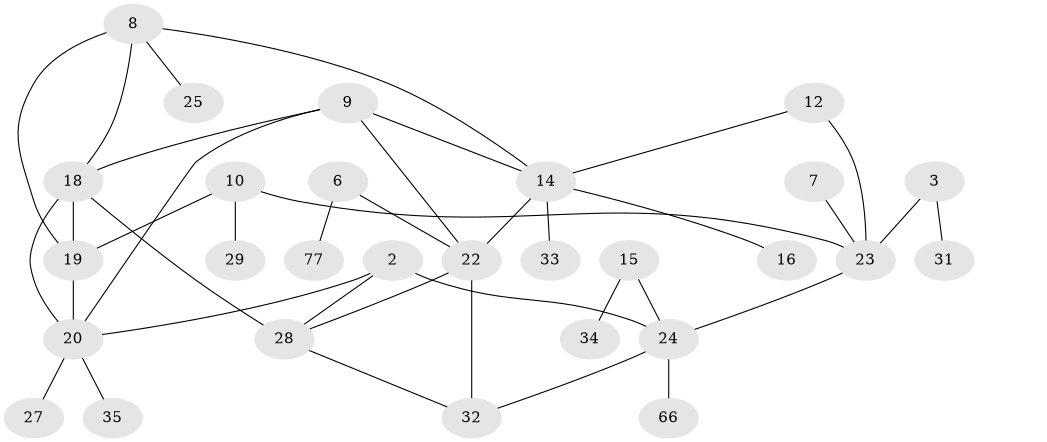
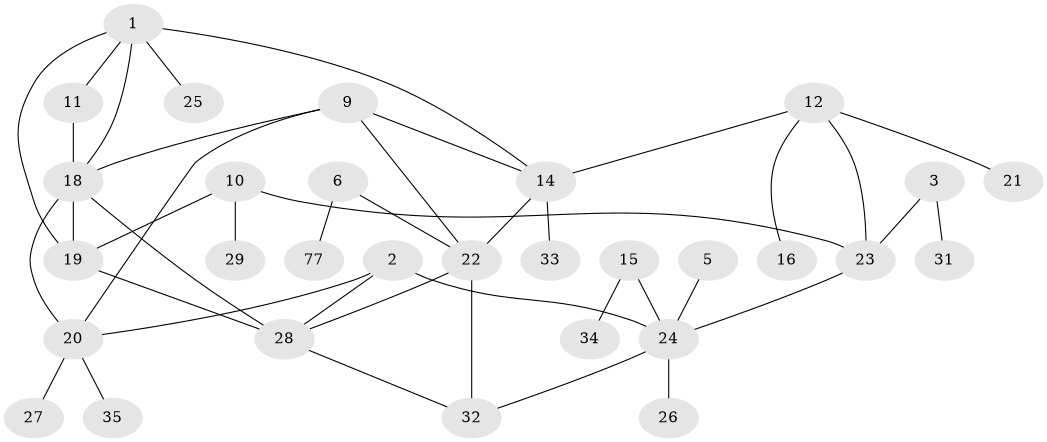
node "8": label "8" -> "1"
node "11": added
node "7": removed
node "21": added
edge "14" -- "16": now "12" -- "16"
node "5": added
edge "19" -- "20": now "19" -- "28"
node "66": label "66" -> "26"
